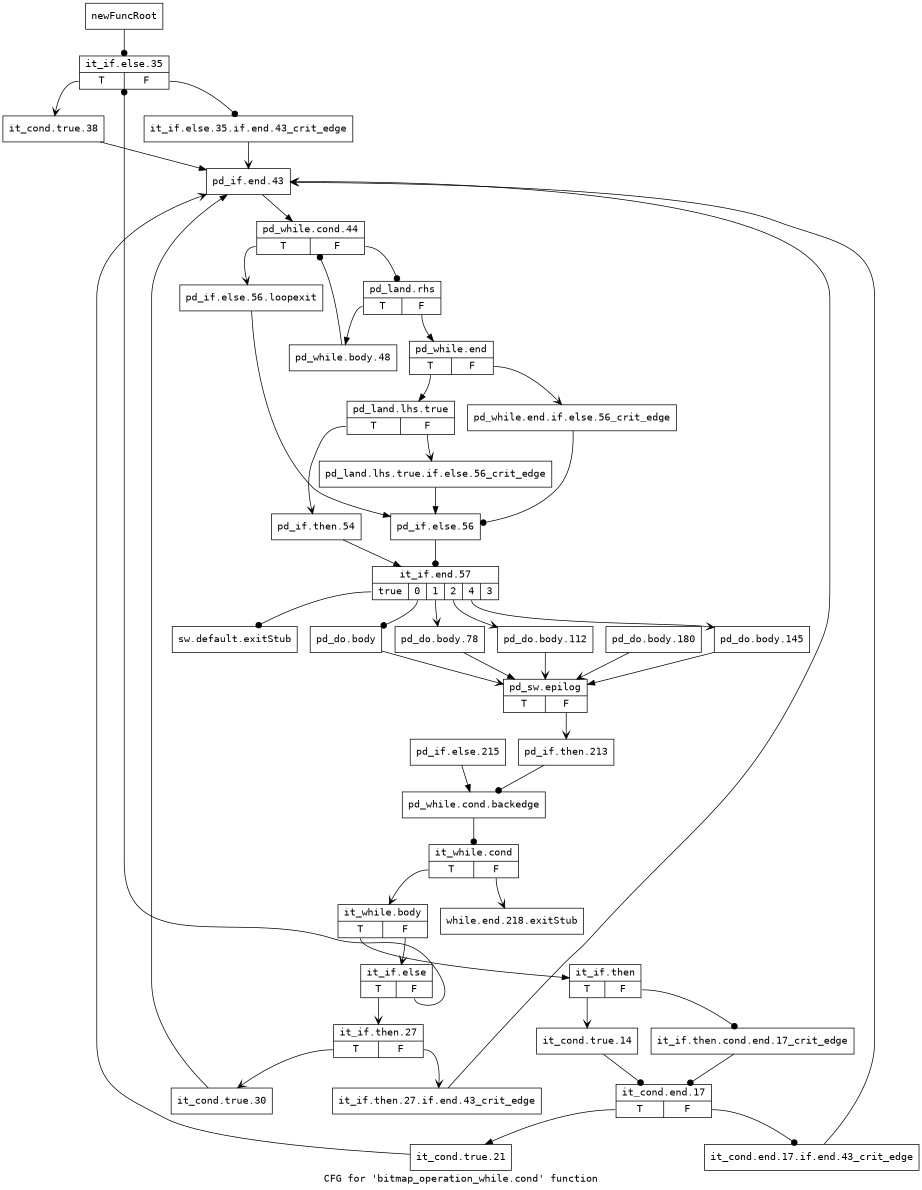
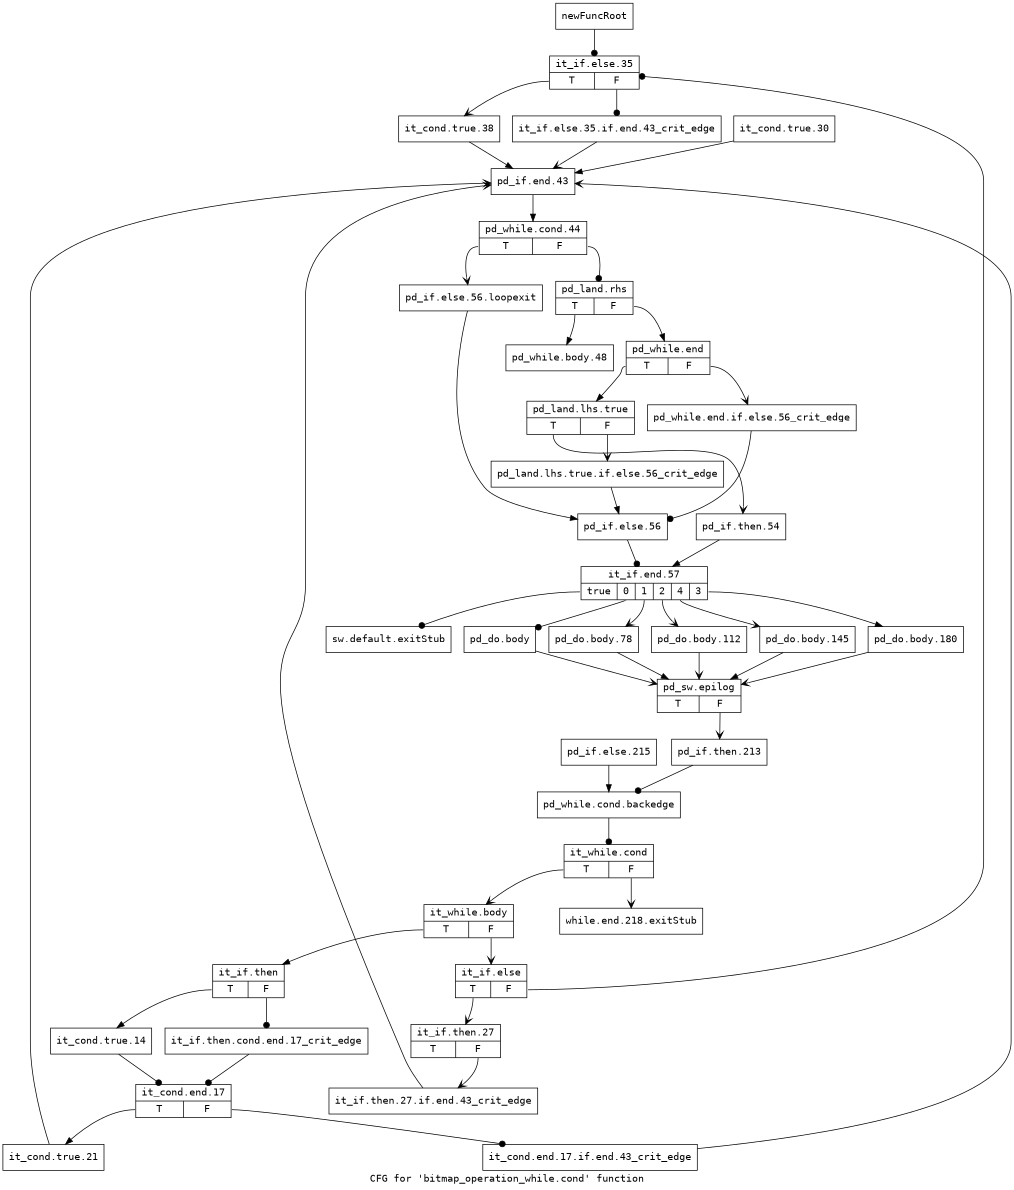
edge "pd_while.body.48" -> "pd_while.cond.44": removed
edge "it_if.end.57" -> "pd_do.body.180": added
edge "it_if.then" -> "it_cond.true.14": arrowhead vee -> normal
edge "it_if.then.27" -> "it_cond.true.30": removed
